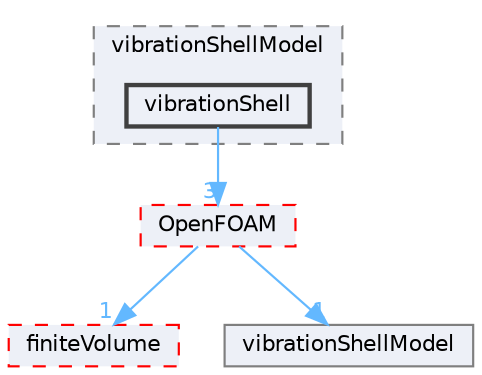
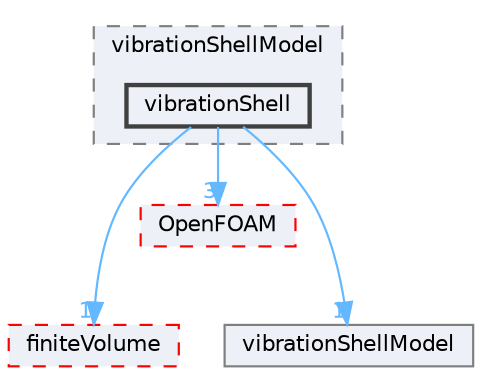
edge "OpenFOAM" -> "finiteVolume": now "vibrationShell" -> "finiteVolume"
edge "OpenFOAM" -> "vibrationShellModel": now "vibrationShell" -> "vibrationShellModel"
